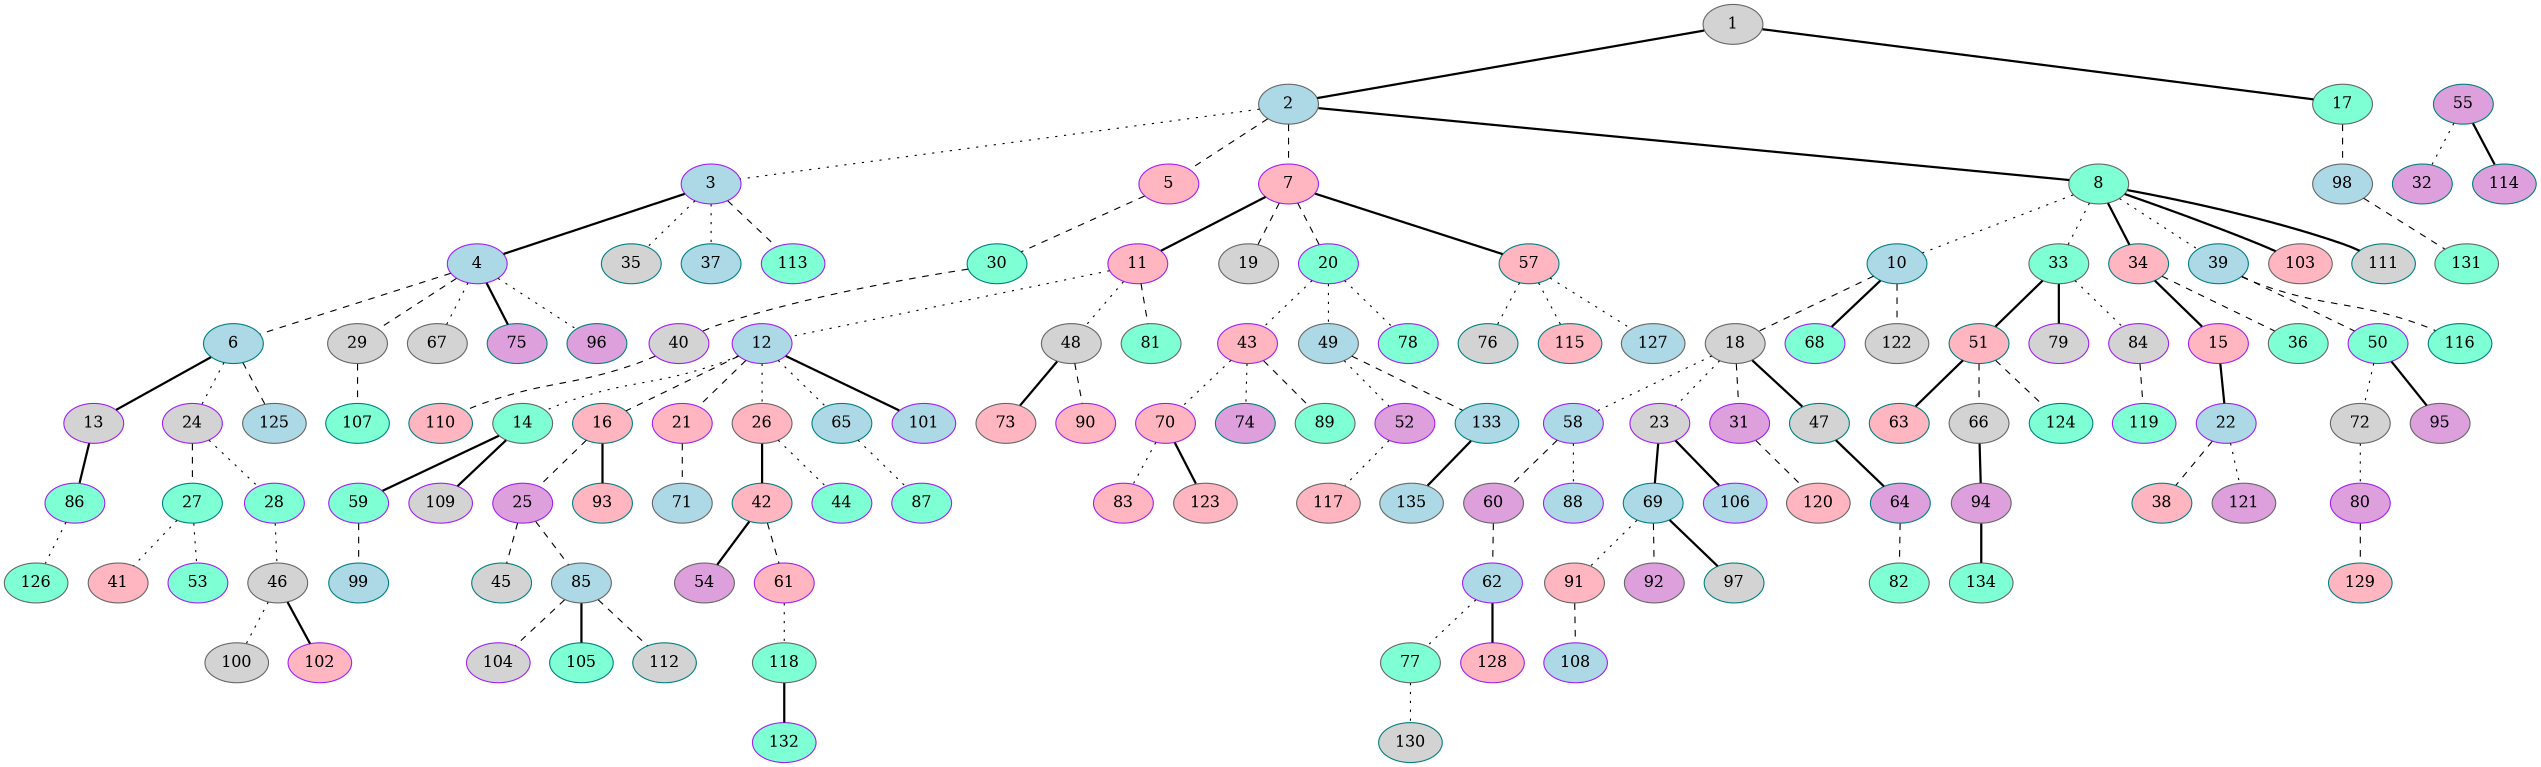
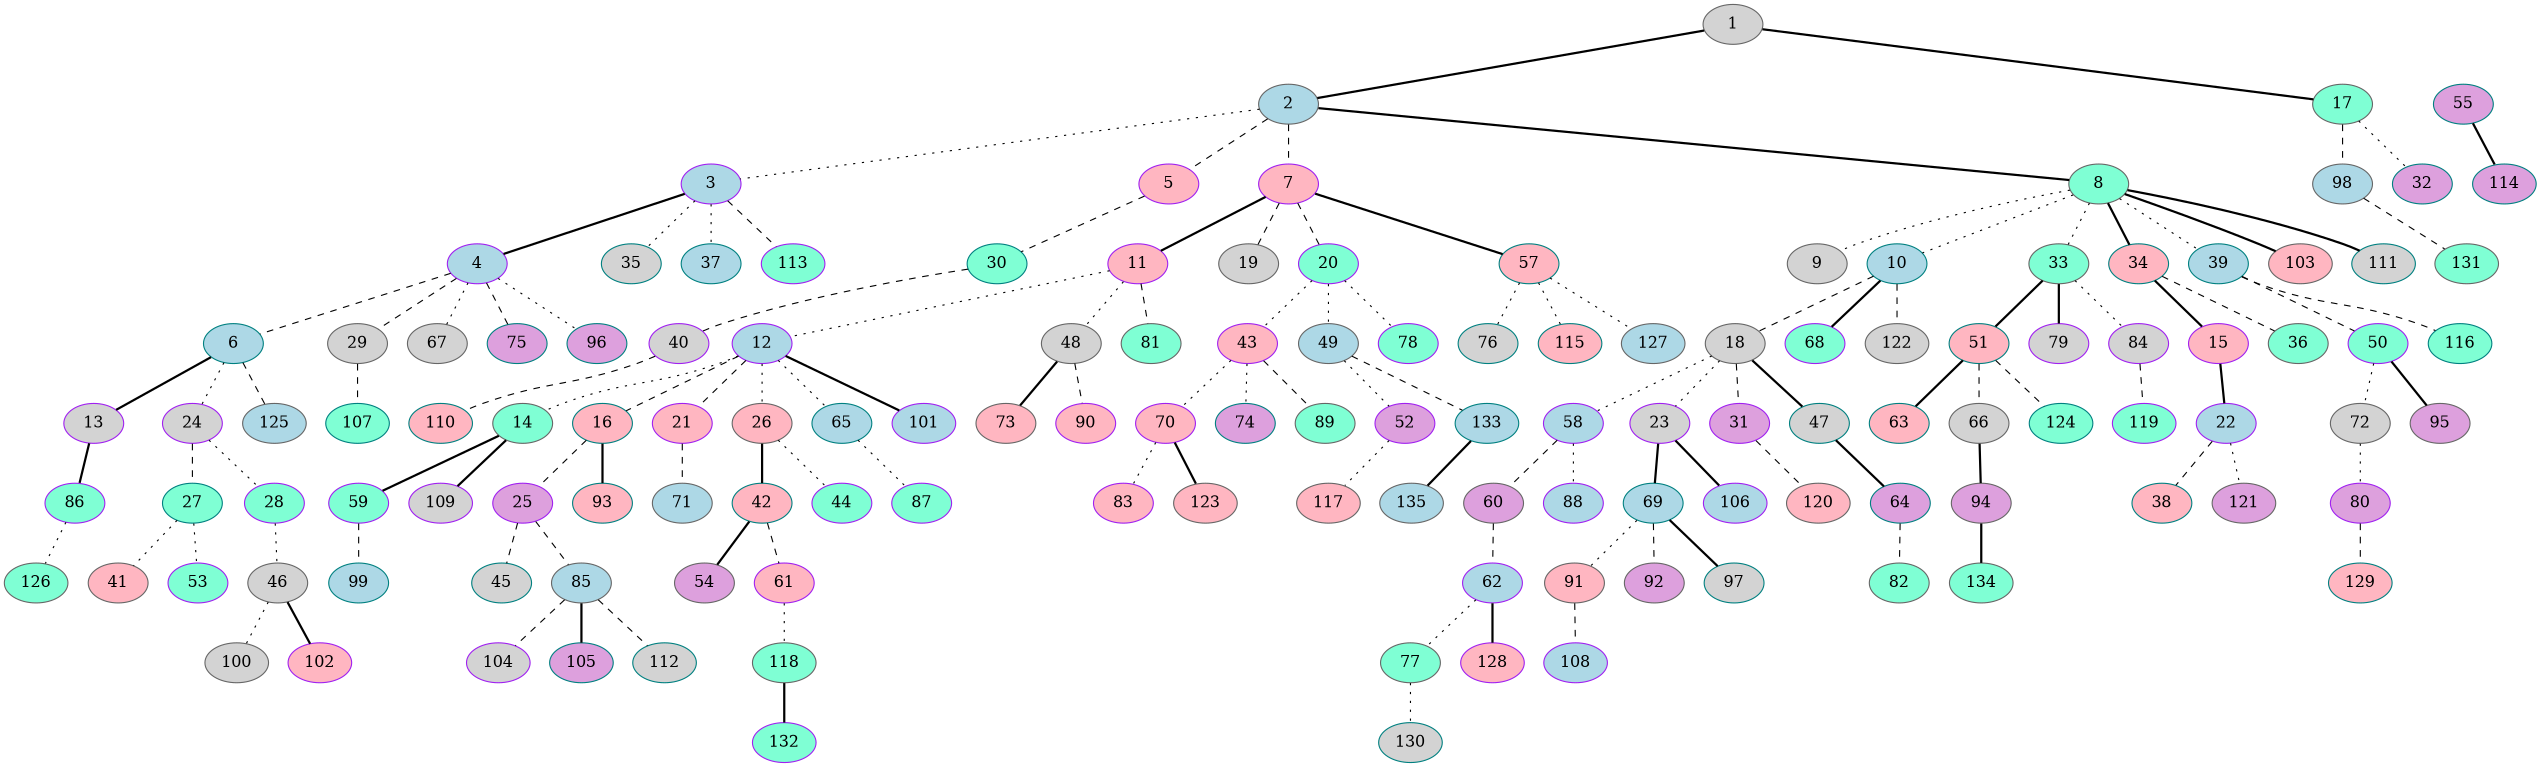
edge "55" -- "32": now "17" -- "32"
node "9": added
edge "4" -- "75": style bold -> dashed
node "105": fillcolor aquamarine -> plum
